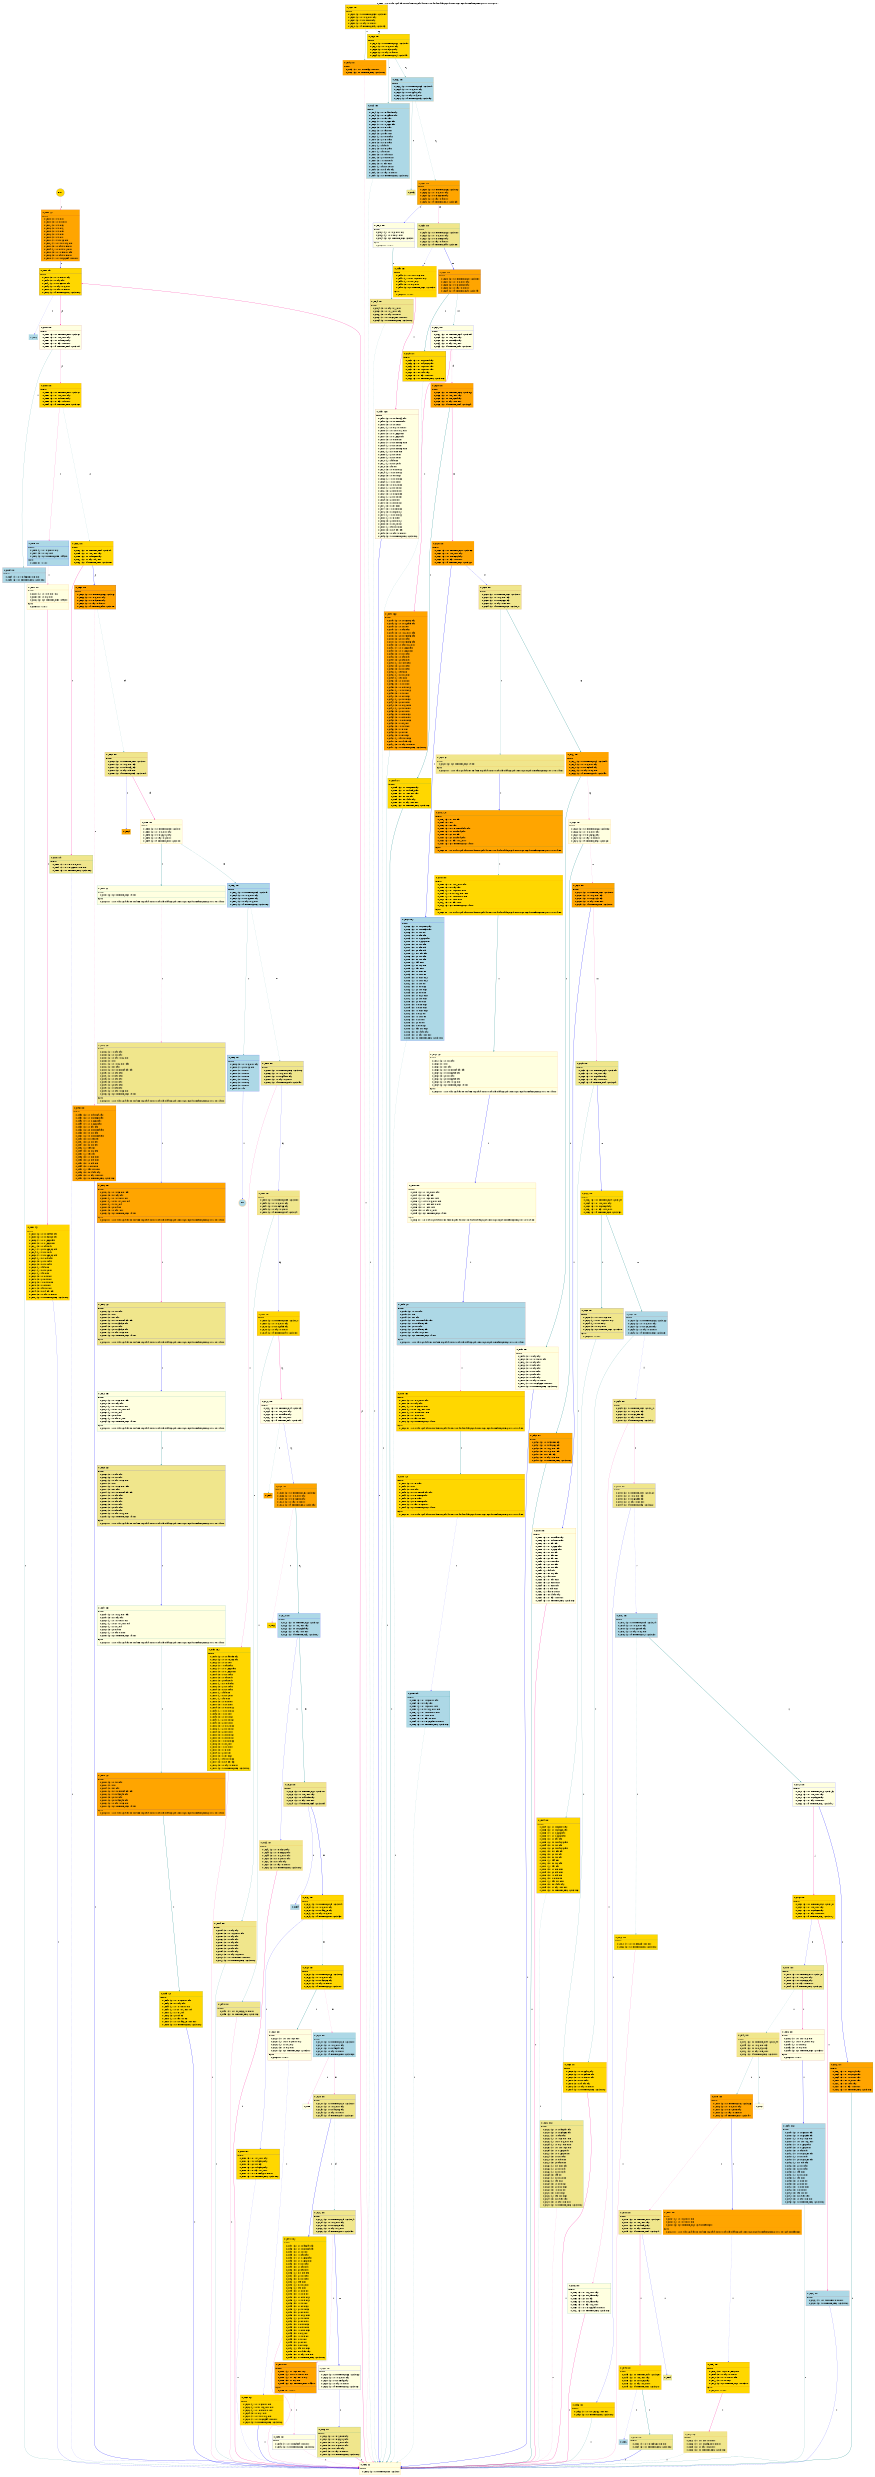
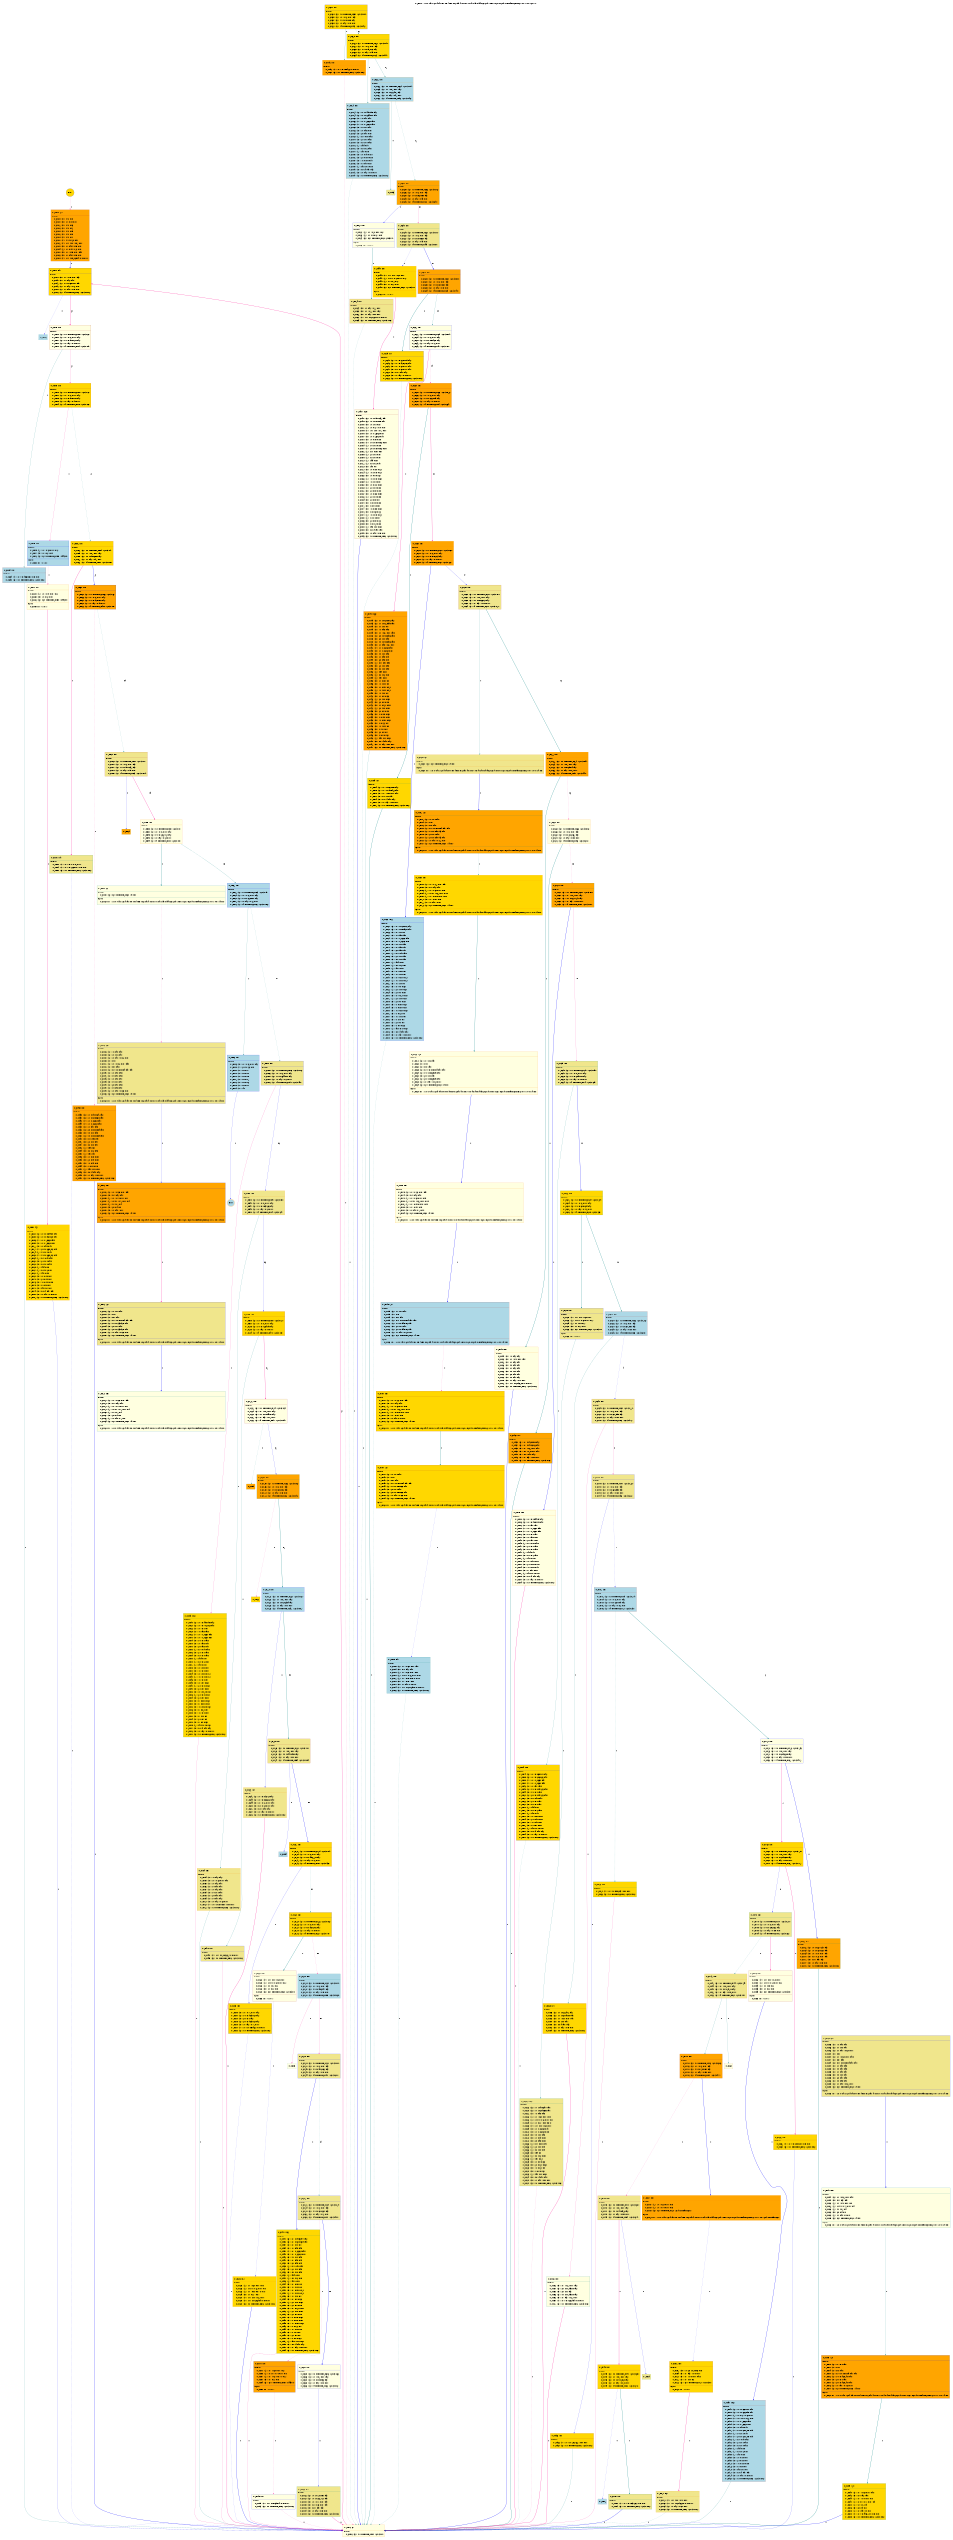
edge "0x402042 [33]" -> "0x402063 [52]": removed, label "1"
node "0x401a84 [12]": fillcolor lightblue -> gold
